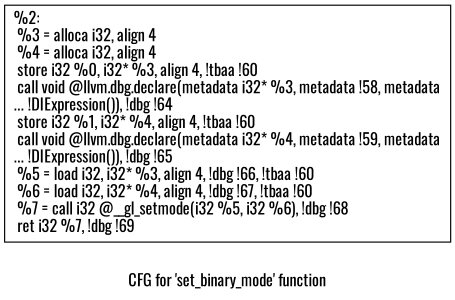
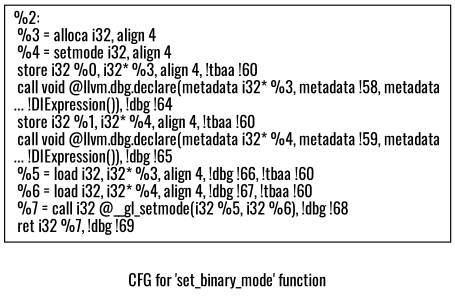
node "%2:": text "%4 = alloca i32, align 4" -> "%4 = setmode i32, align 4"
